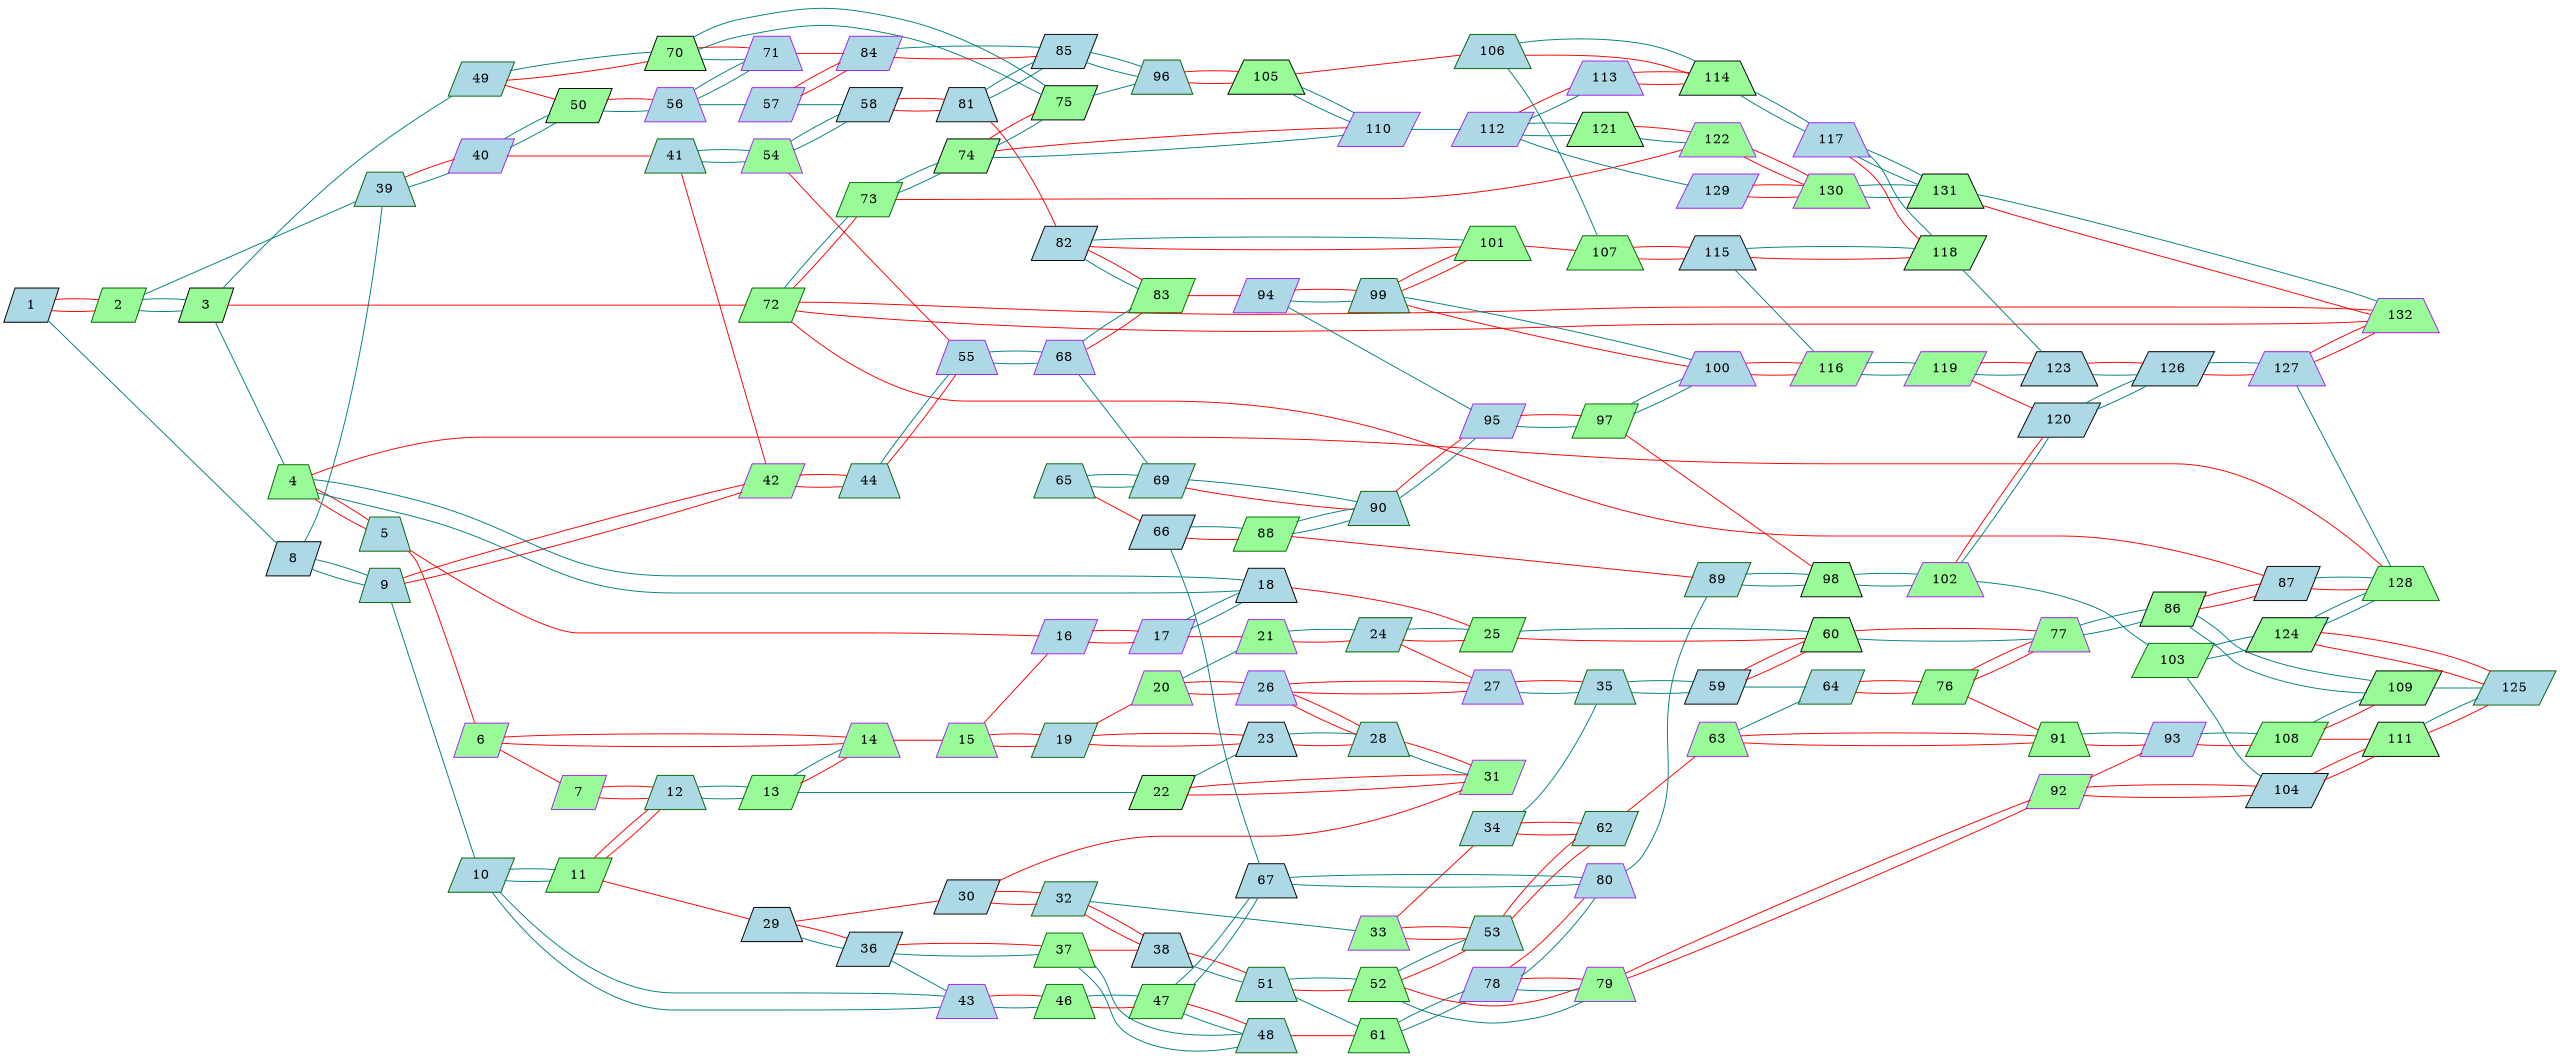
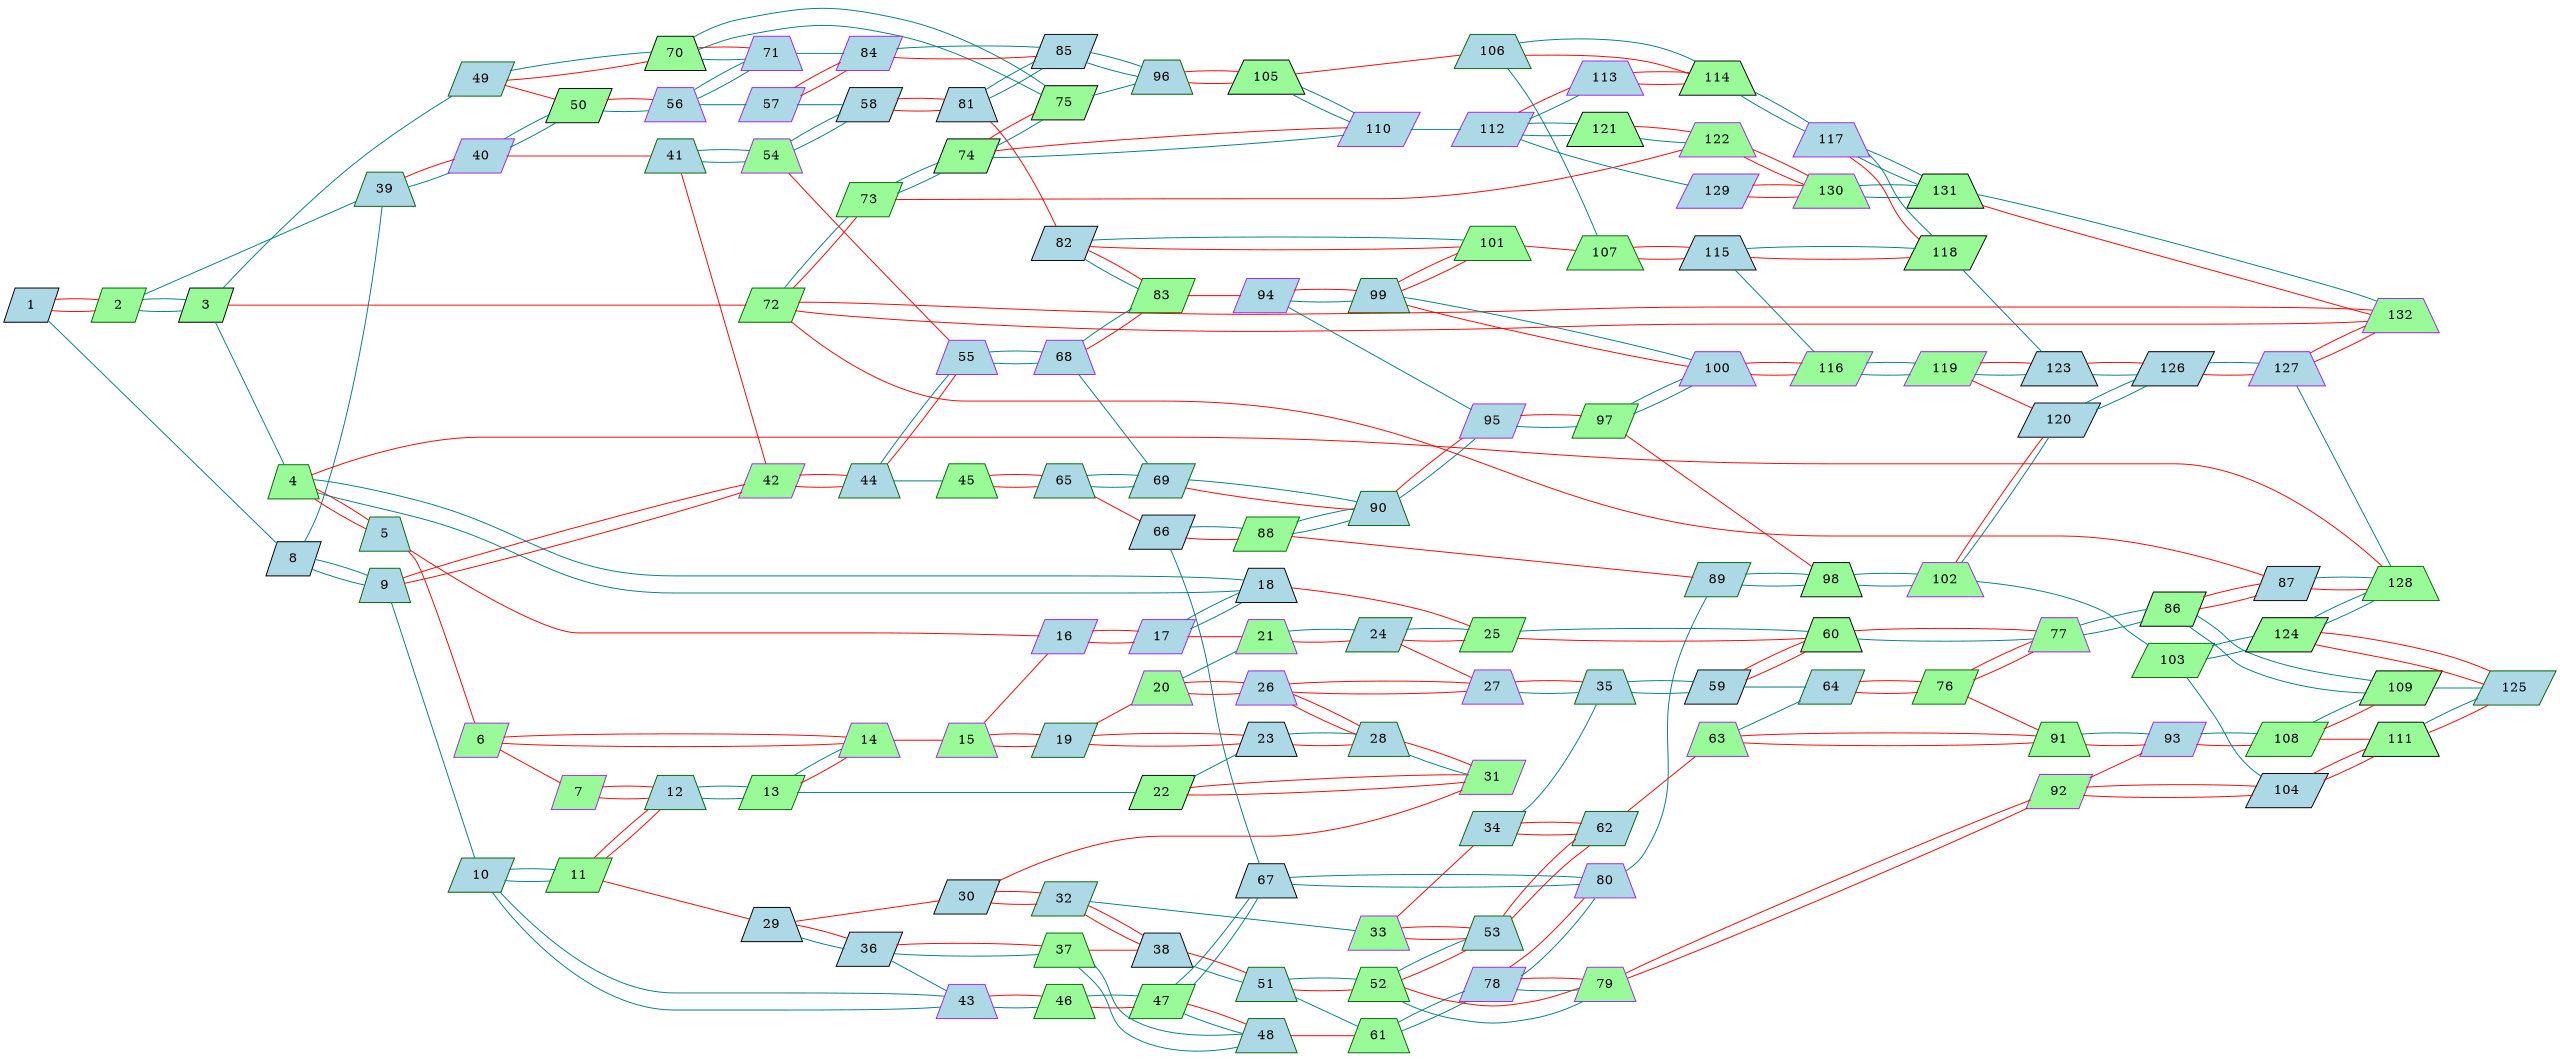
edge "71" -- "84": color red -> teal
node "45": added
